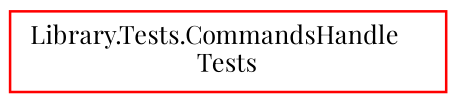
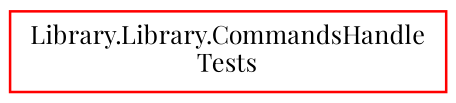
node "Library.Tests.CommandsHandle Tests": label "Library.Tests.CommandsHandle Tests" -> "Library.Library.CommandsHandle Tests"
